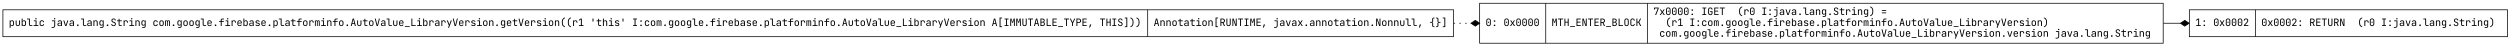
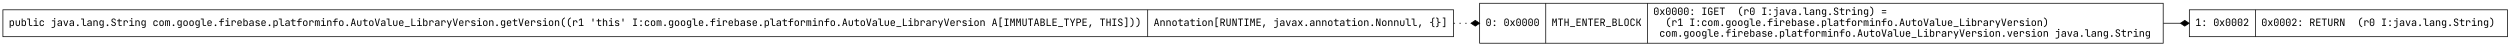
node "0: 0x0000": text "7x0000: IGET  (r0 I:java.lang.String) =" -> "0x0000: IGET  (r0 I:java.lang.String) ="
